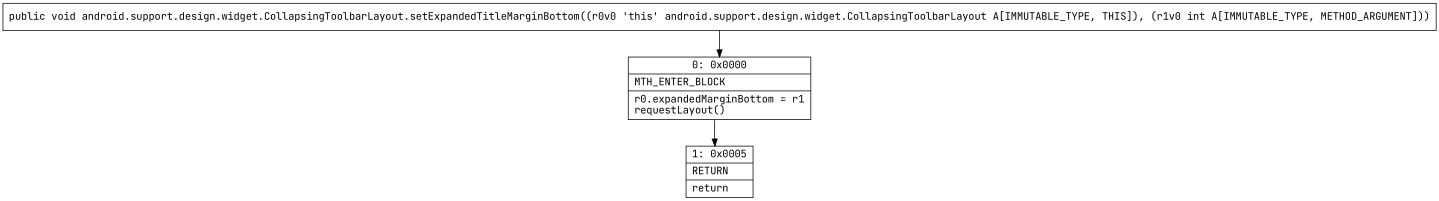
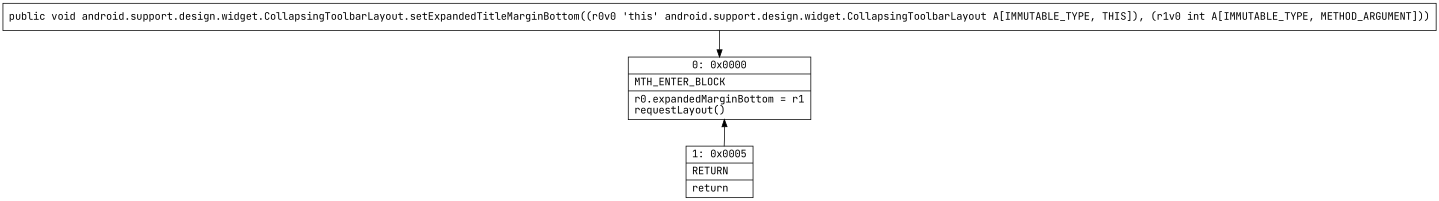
edge "0: 0x0000" -> "1: 0x0005": reversed
